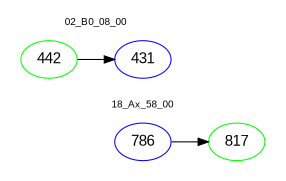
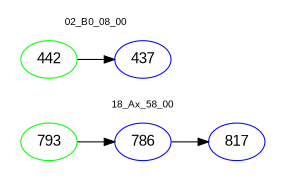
node "431": label "431" -> "437"
node "793": added
node "817": color green -> blue
